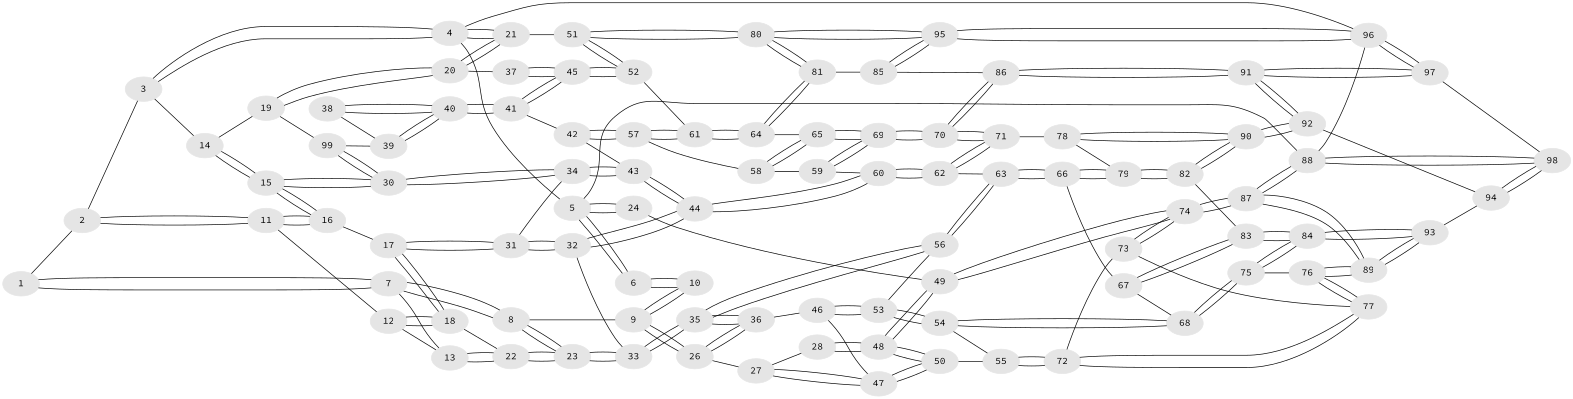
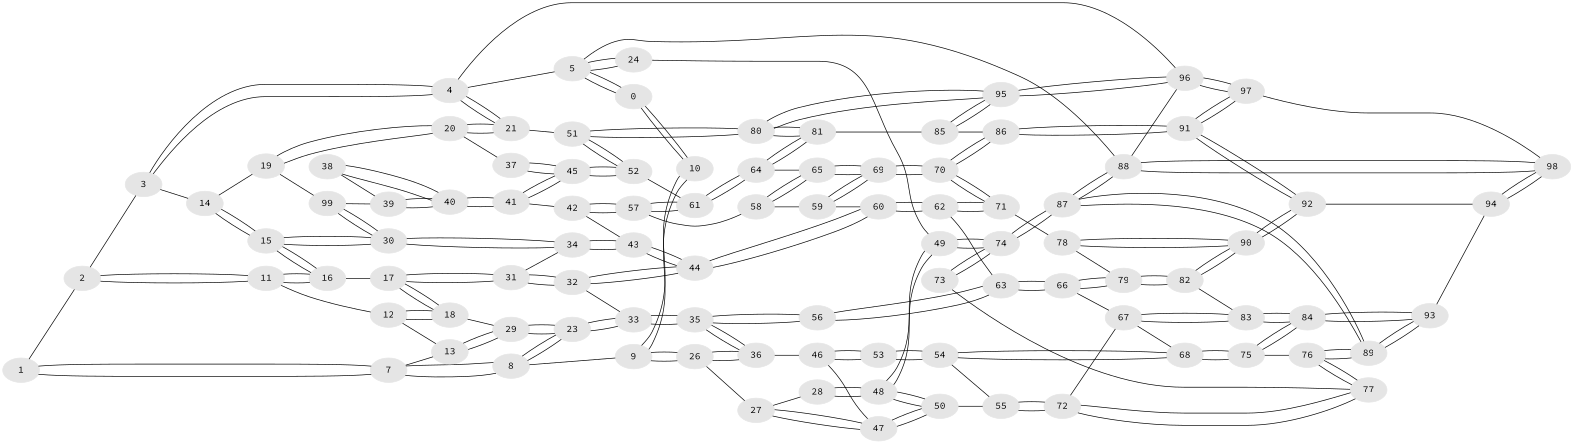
edge "56" -- "53": removed
node "6": label "6" -> "0"
edge "73" -- "72": now "67" -- "72"
node "22": label "22" -> "29"
